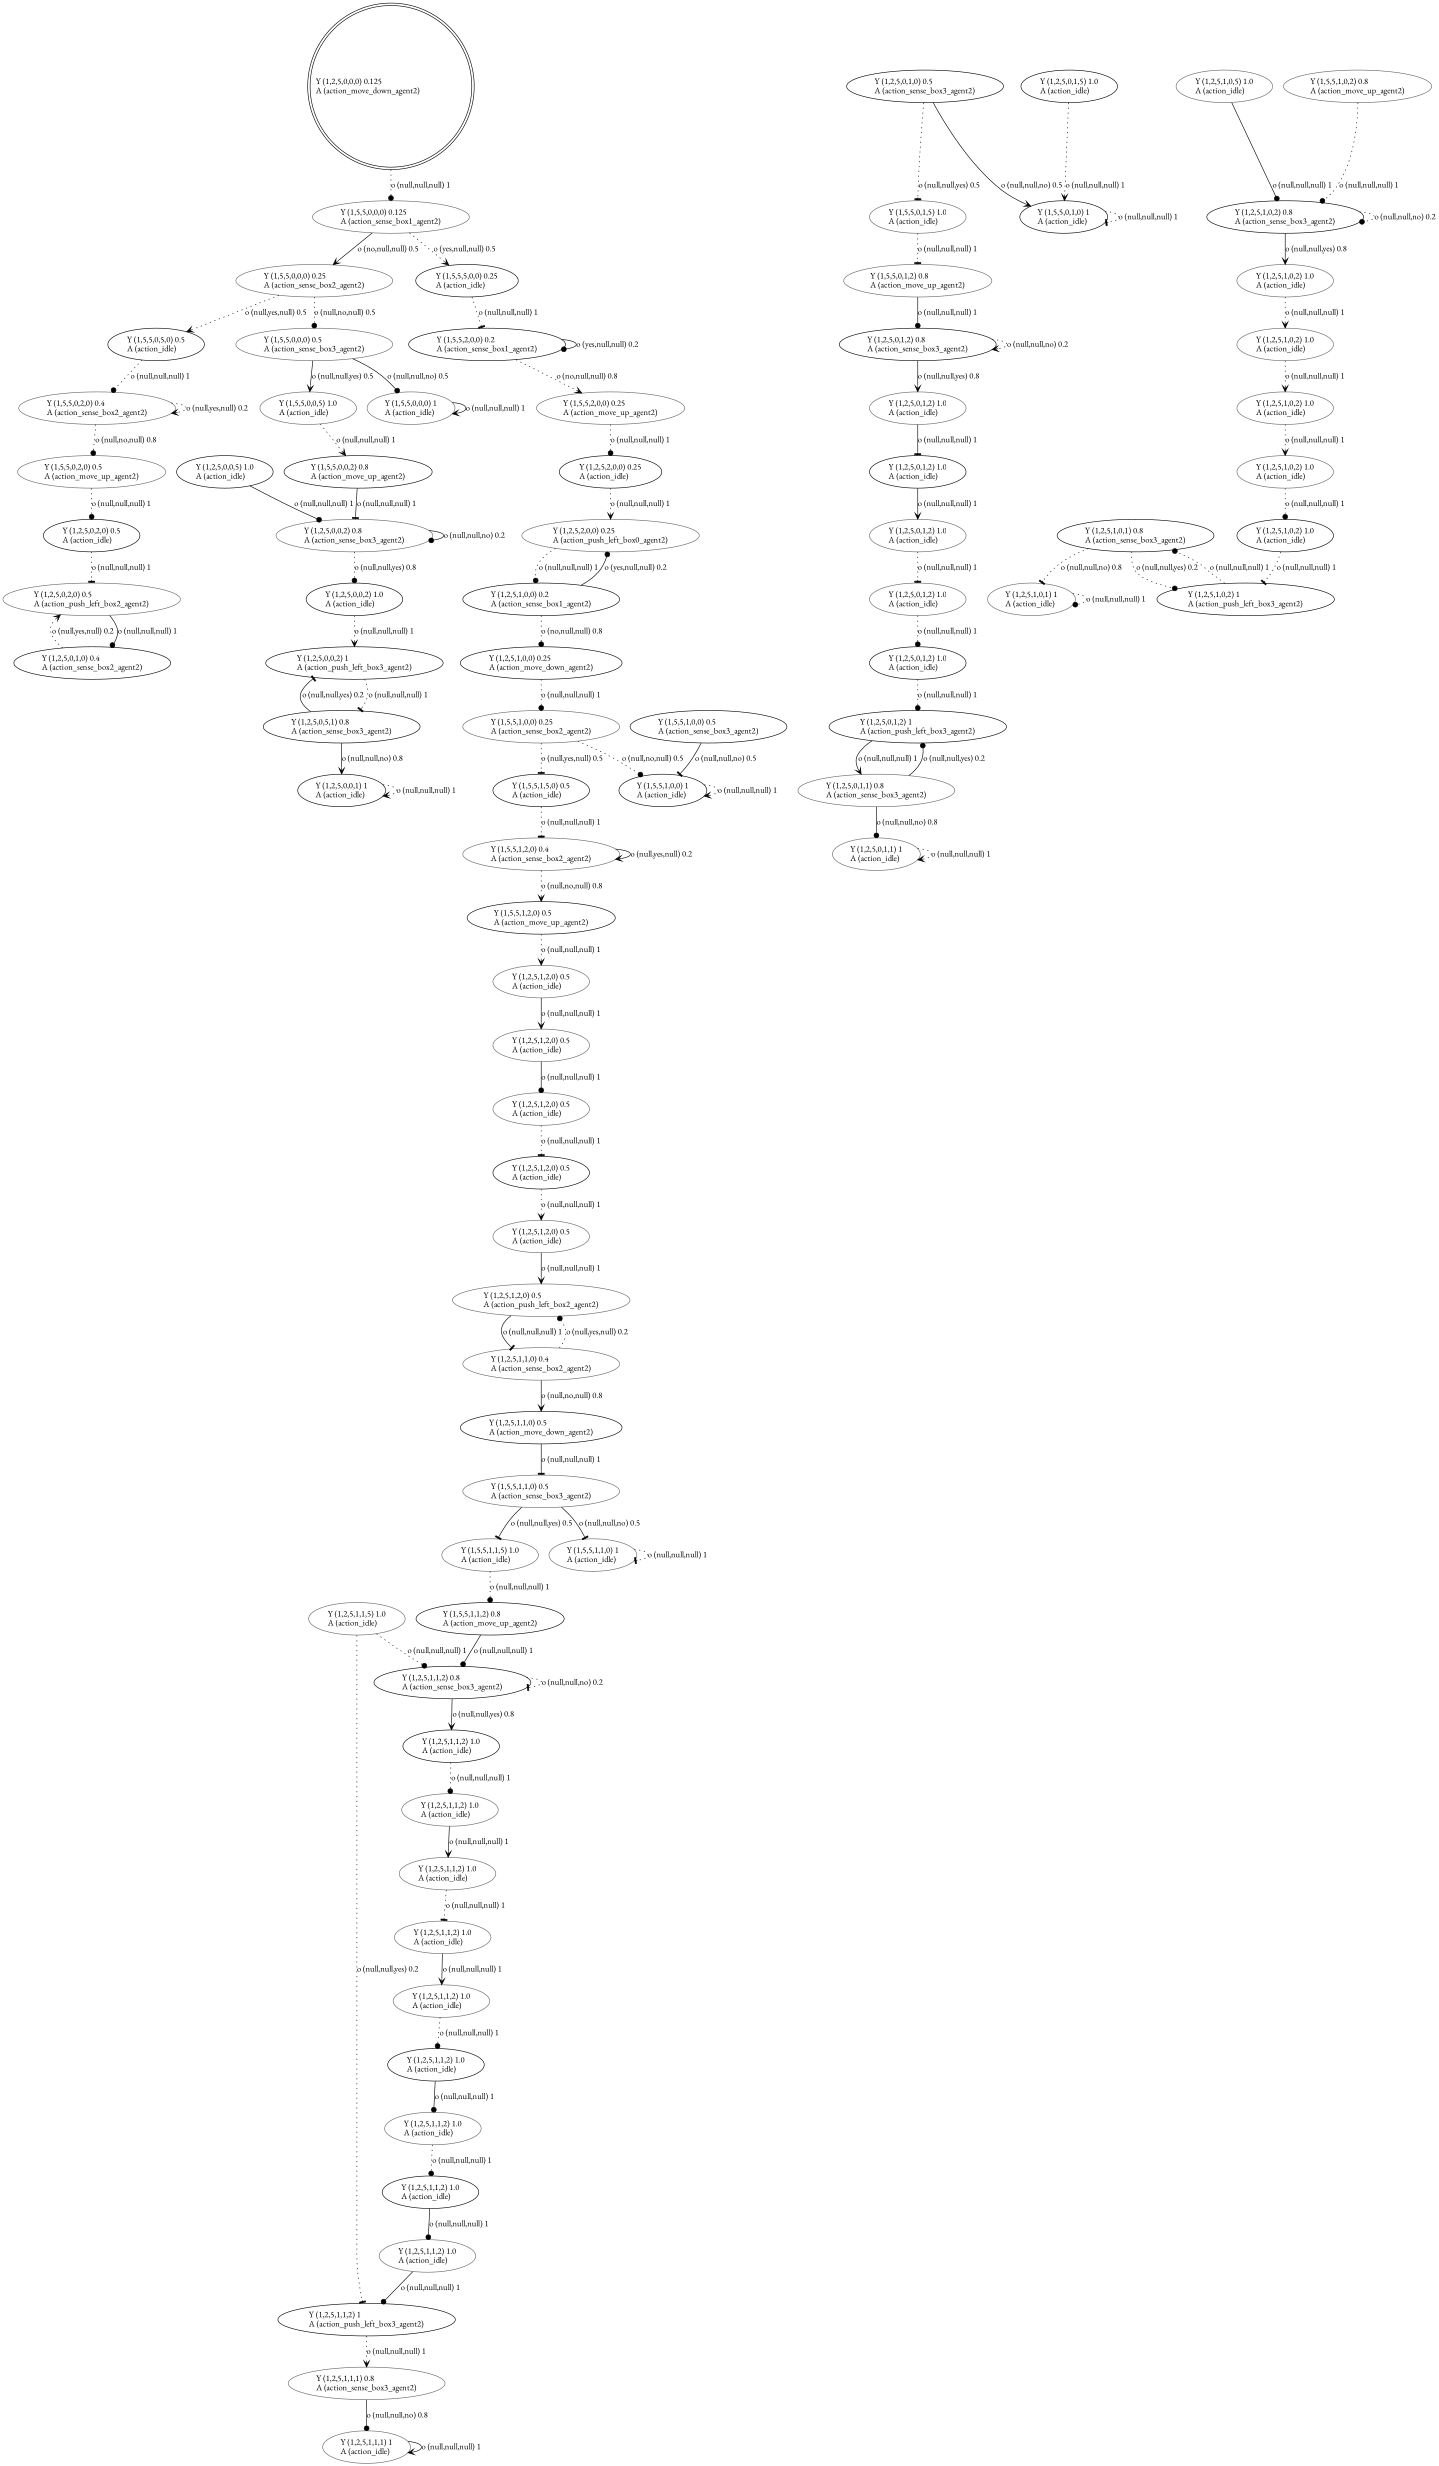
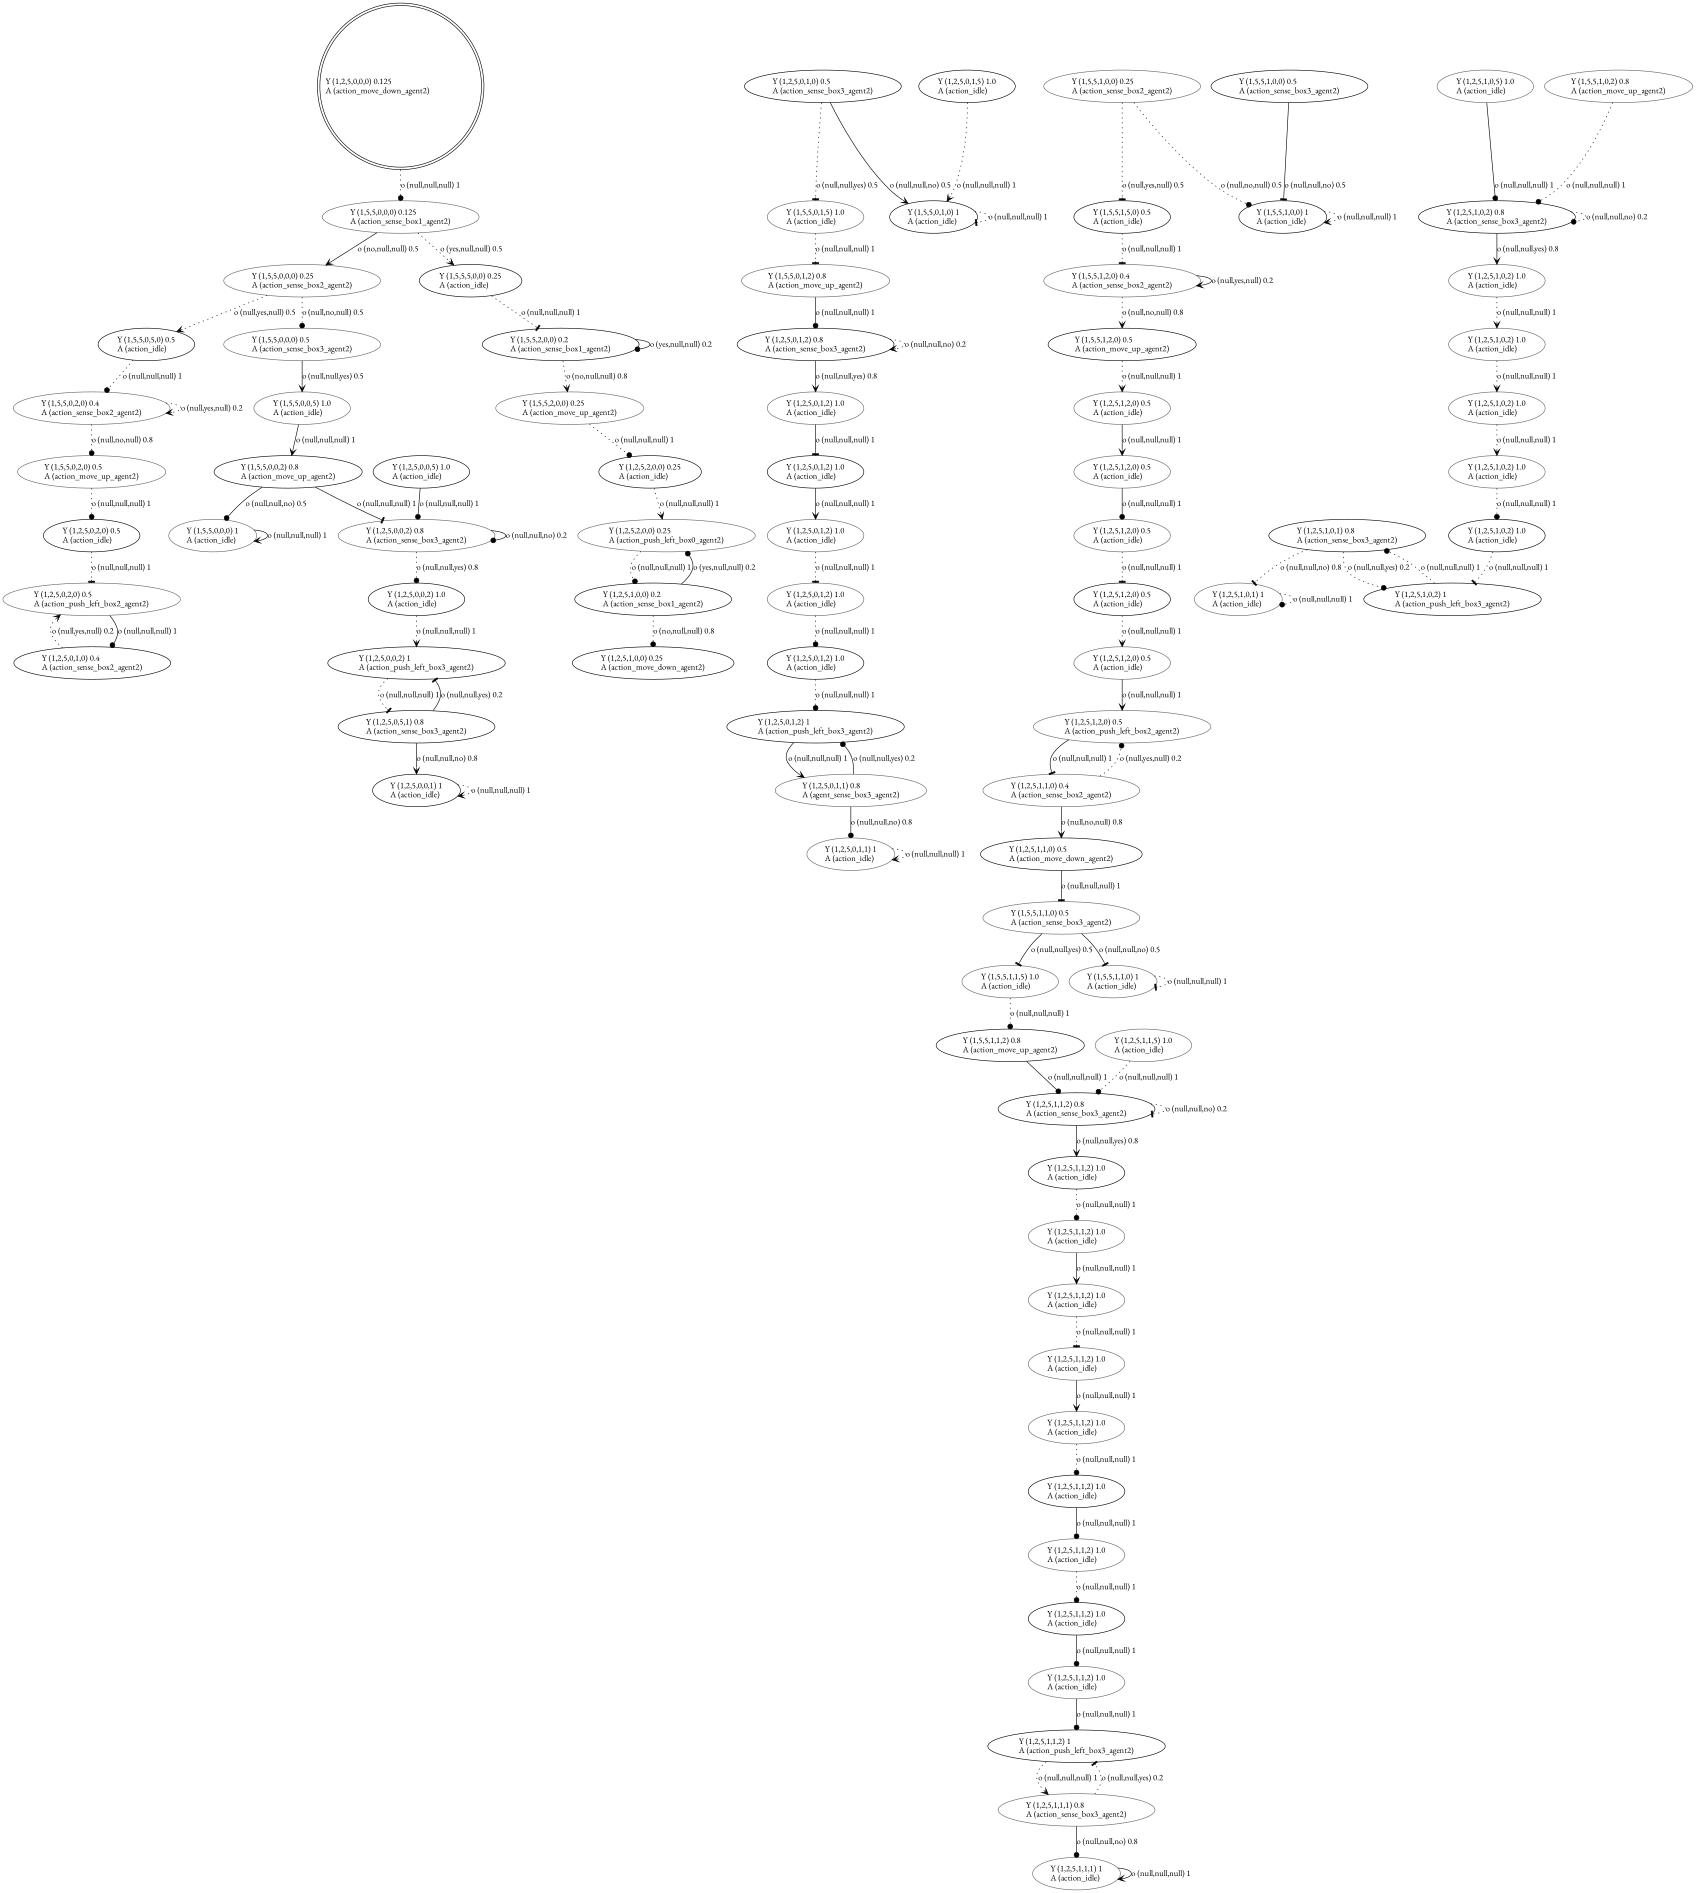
edge "Y (1,5,5,0,0,0) 0.5 A (action_sense_box3_agent2)" -> "Y (1,5,5,0,0,0) 1 A (action_idle)": now "Y (1,5,5,0,0,2) 0.8 A (action_move_up_agent2)" -> "Y (1,5,5,0,0,0) 1 A (action_idle)"
edge "Y (1,5,5,0,0,5) 1.0 A (action_idle)" -> "Y (1,5,5,0,0,2) 0.8 A (action_move_up_agent2)": style dotted -> solid
edge "Y (1,2,5,1,0,0) 0.25 A (action_move_down_agent2)" -> "Y (1,5,5,1,0,0) 0.25 A (action_sense_box2_agent2)": removed, label "o (null,null,null) 1"
node "Y (1,2,5,0,1,1) 0.8 A (action_sense_box3_agent2)": label "Y (1,2,5,0,1,1) 0.8 A (action_sense_box3_agent2)" -> "Y (1,2,5,0,1,1) 0.8 A (agent_sense_box3_agent2)"
edge "Y (1,2,5,1,1,5) 1.0 A (action_idle)" -> "Y (1,2,5,1,1,2) 1 A (action_push_left_box3_agent2)": now "Y (1,2,5,1,1,1) 0.8 A (action_sense_box3_agent2)" -> "Y (1,2,5,1,1,2) 1 A (action_push_left_box3_agent2)"
